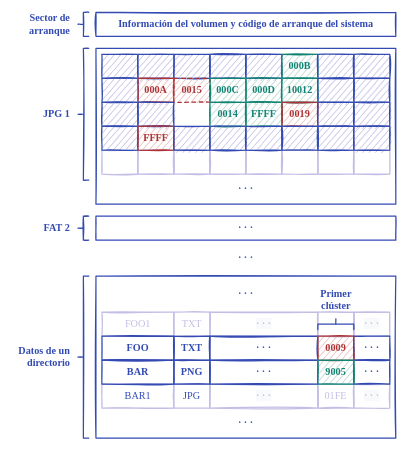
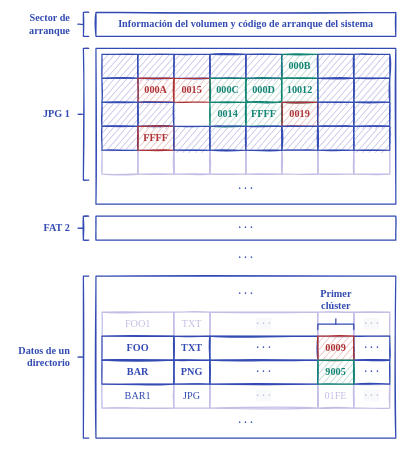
node "0015": style dashed -> solid
node "000D": shape rectangle -> rounded rectangle
